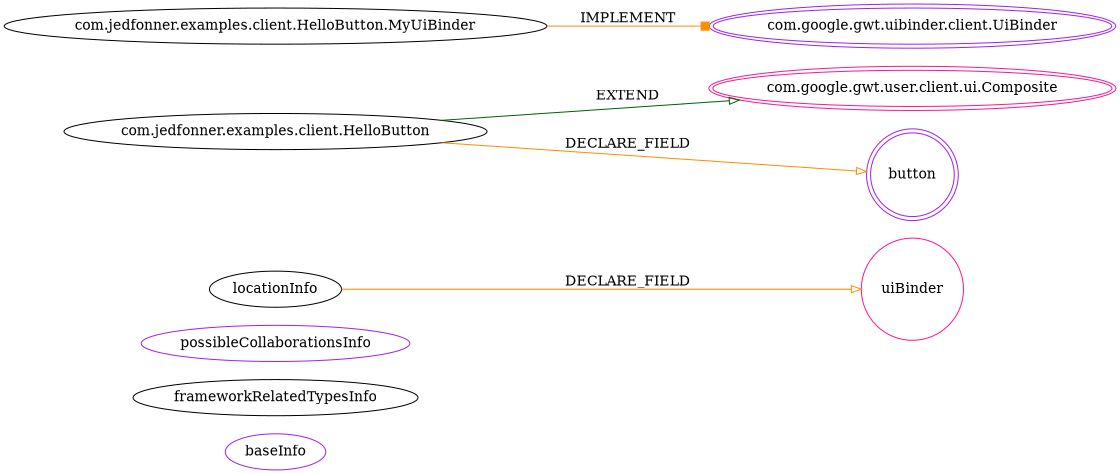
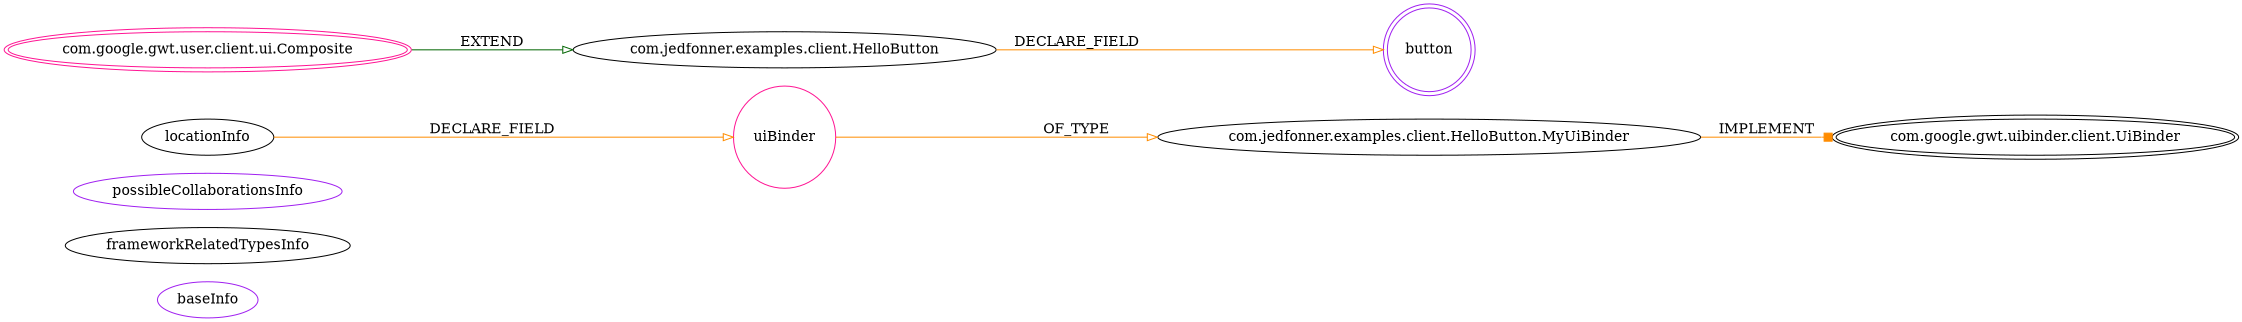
node "com.google.gwt.uibinder.client.UiBinder": color purple -> black
edge "com.jedfonner.examples.client.HelloButton" -> "com.google.gwt.user.client.ui.Composite": reversed
edge "uiBinder" -> "com.jedfonner.examples.client.HelloButton.MyUiBinder": added, label "OF_TYPE"
